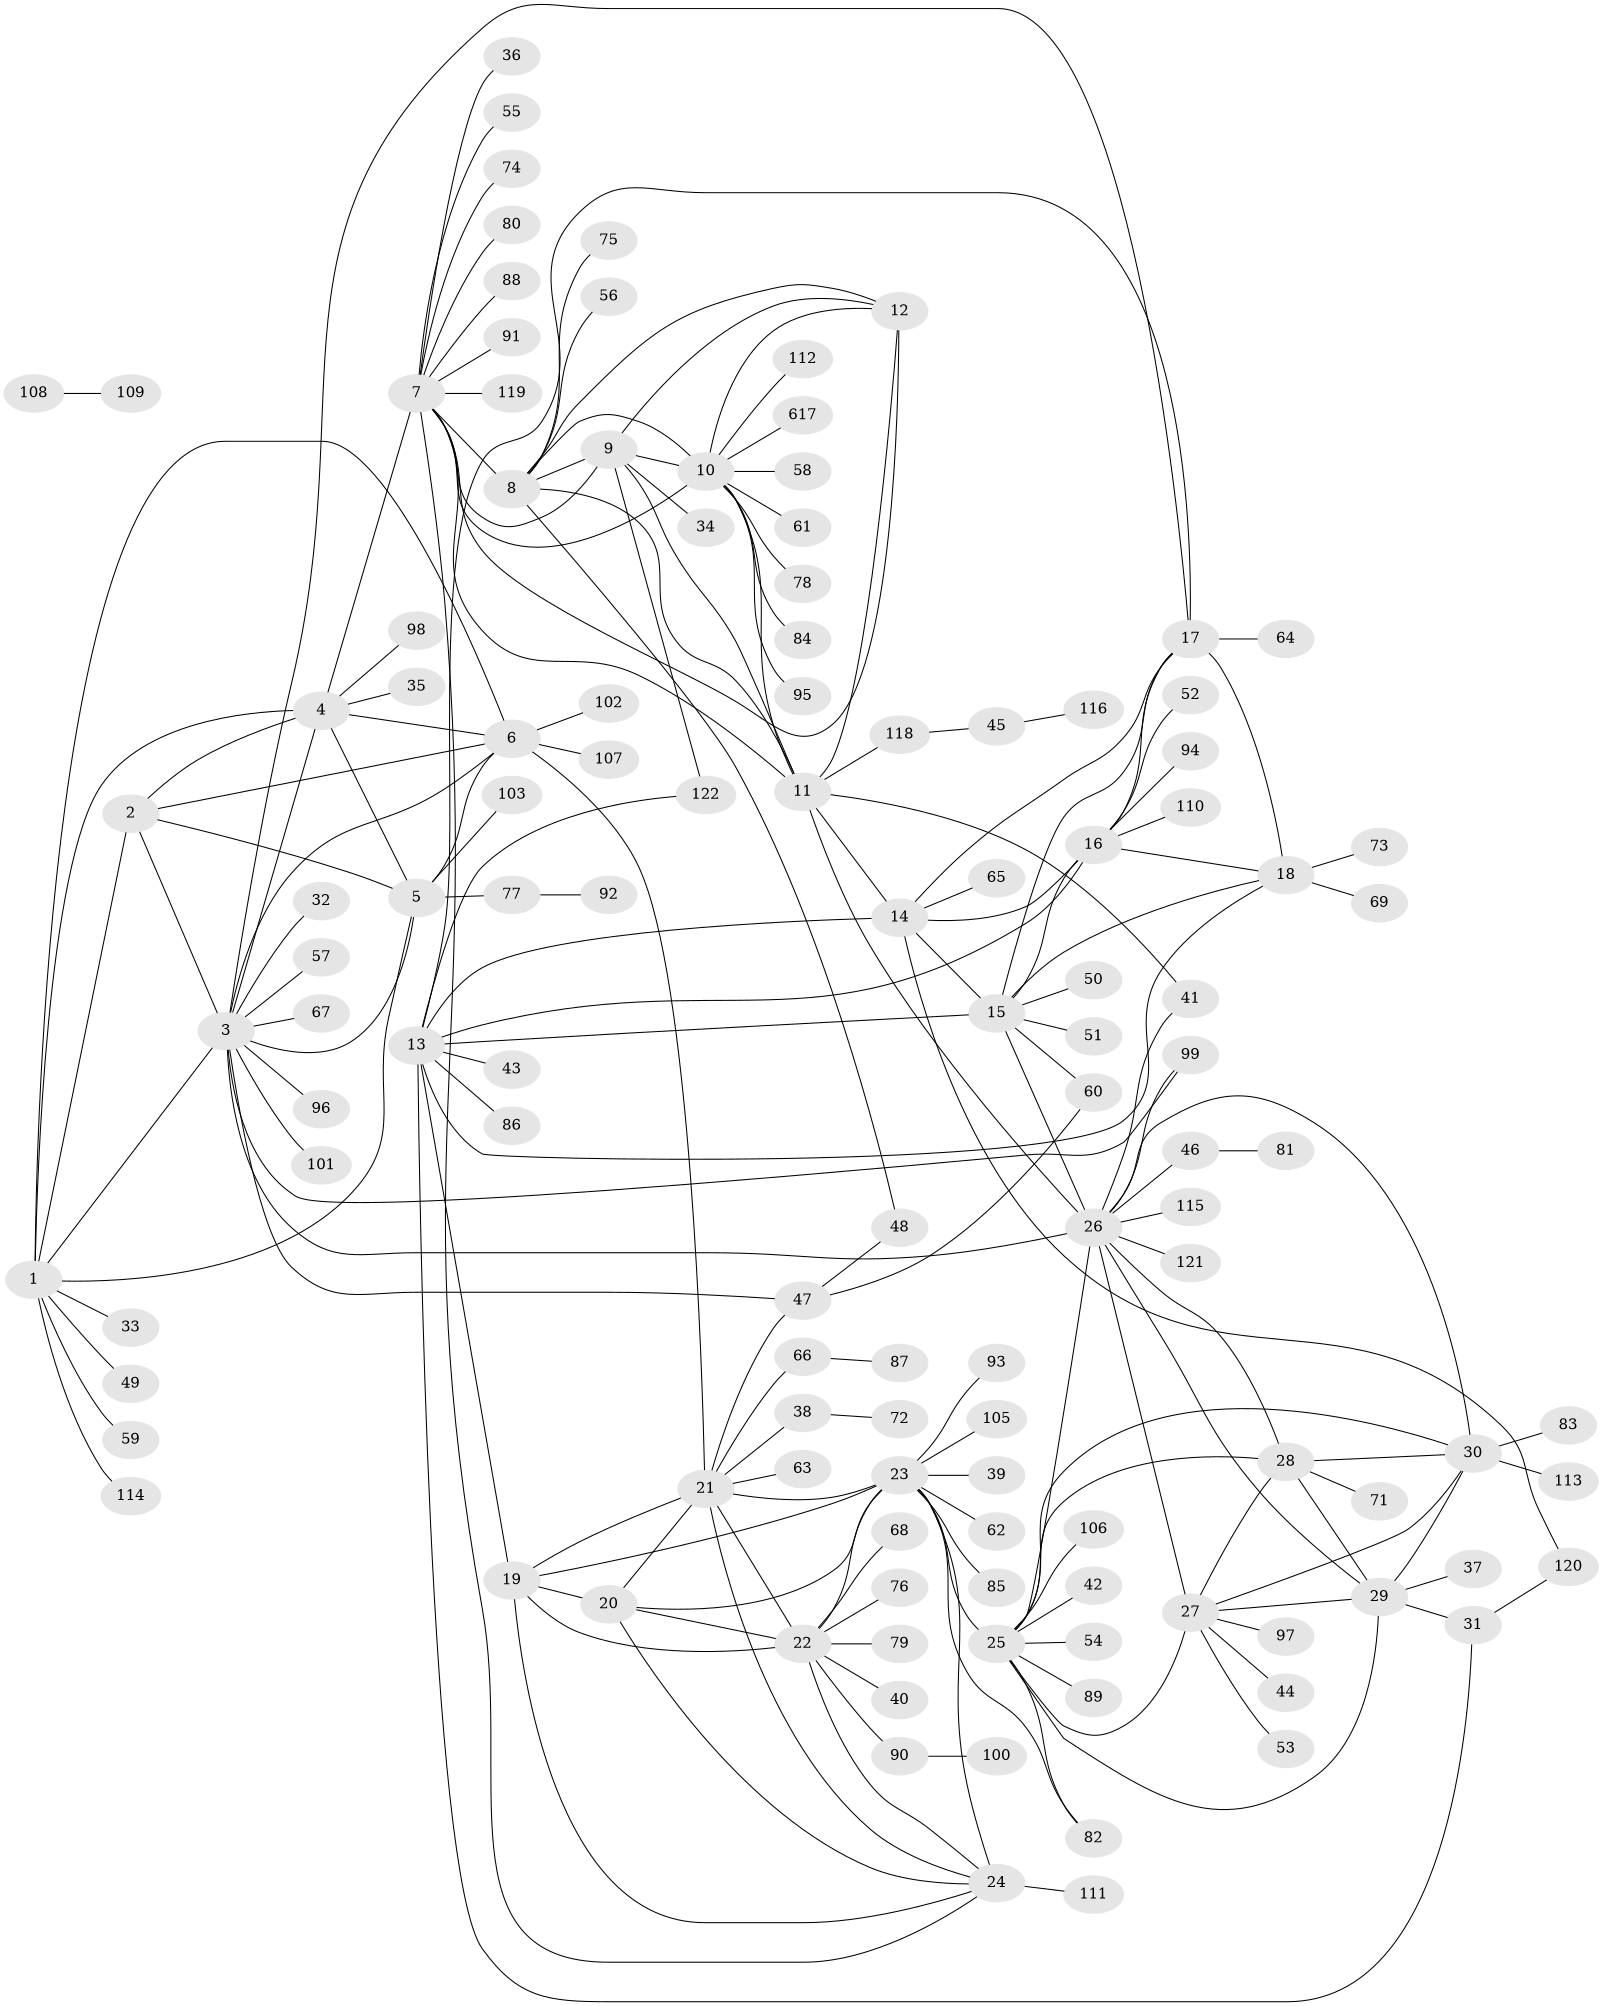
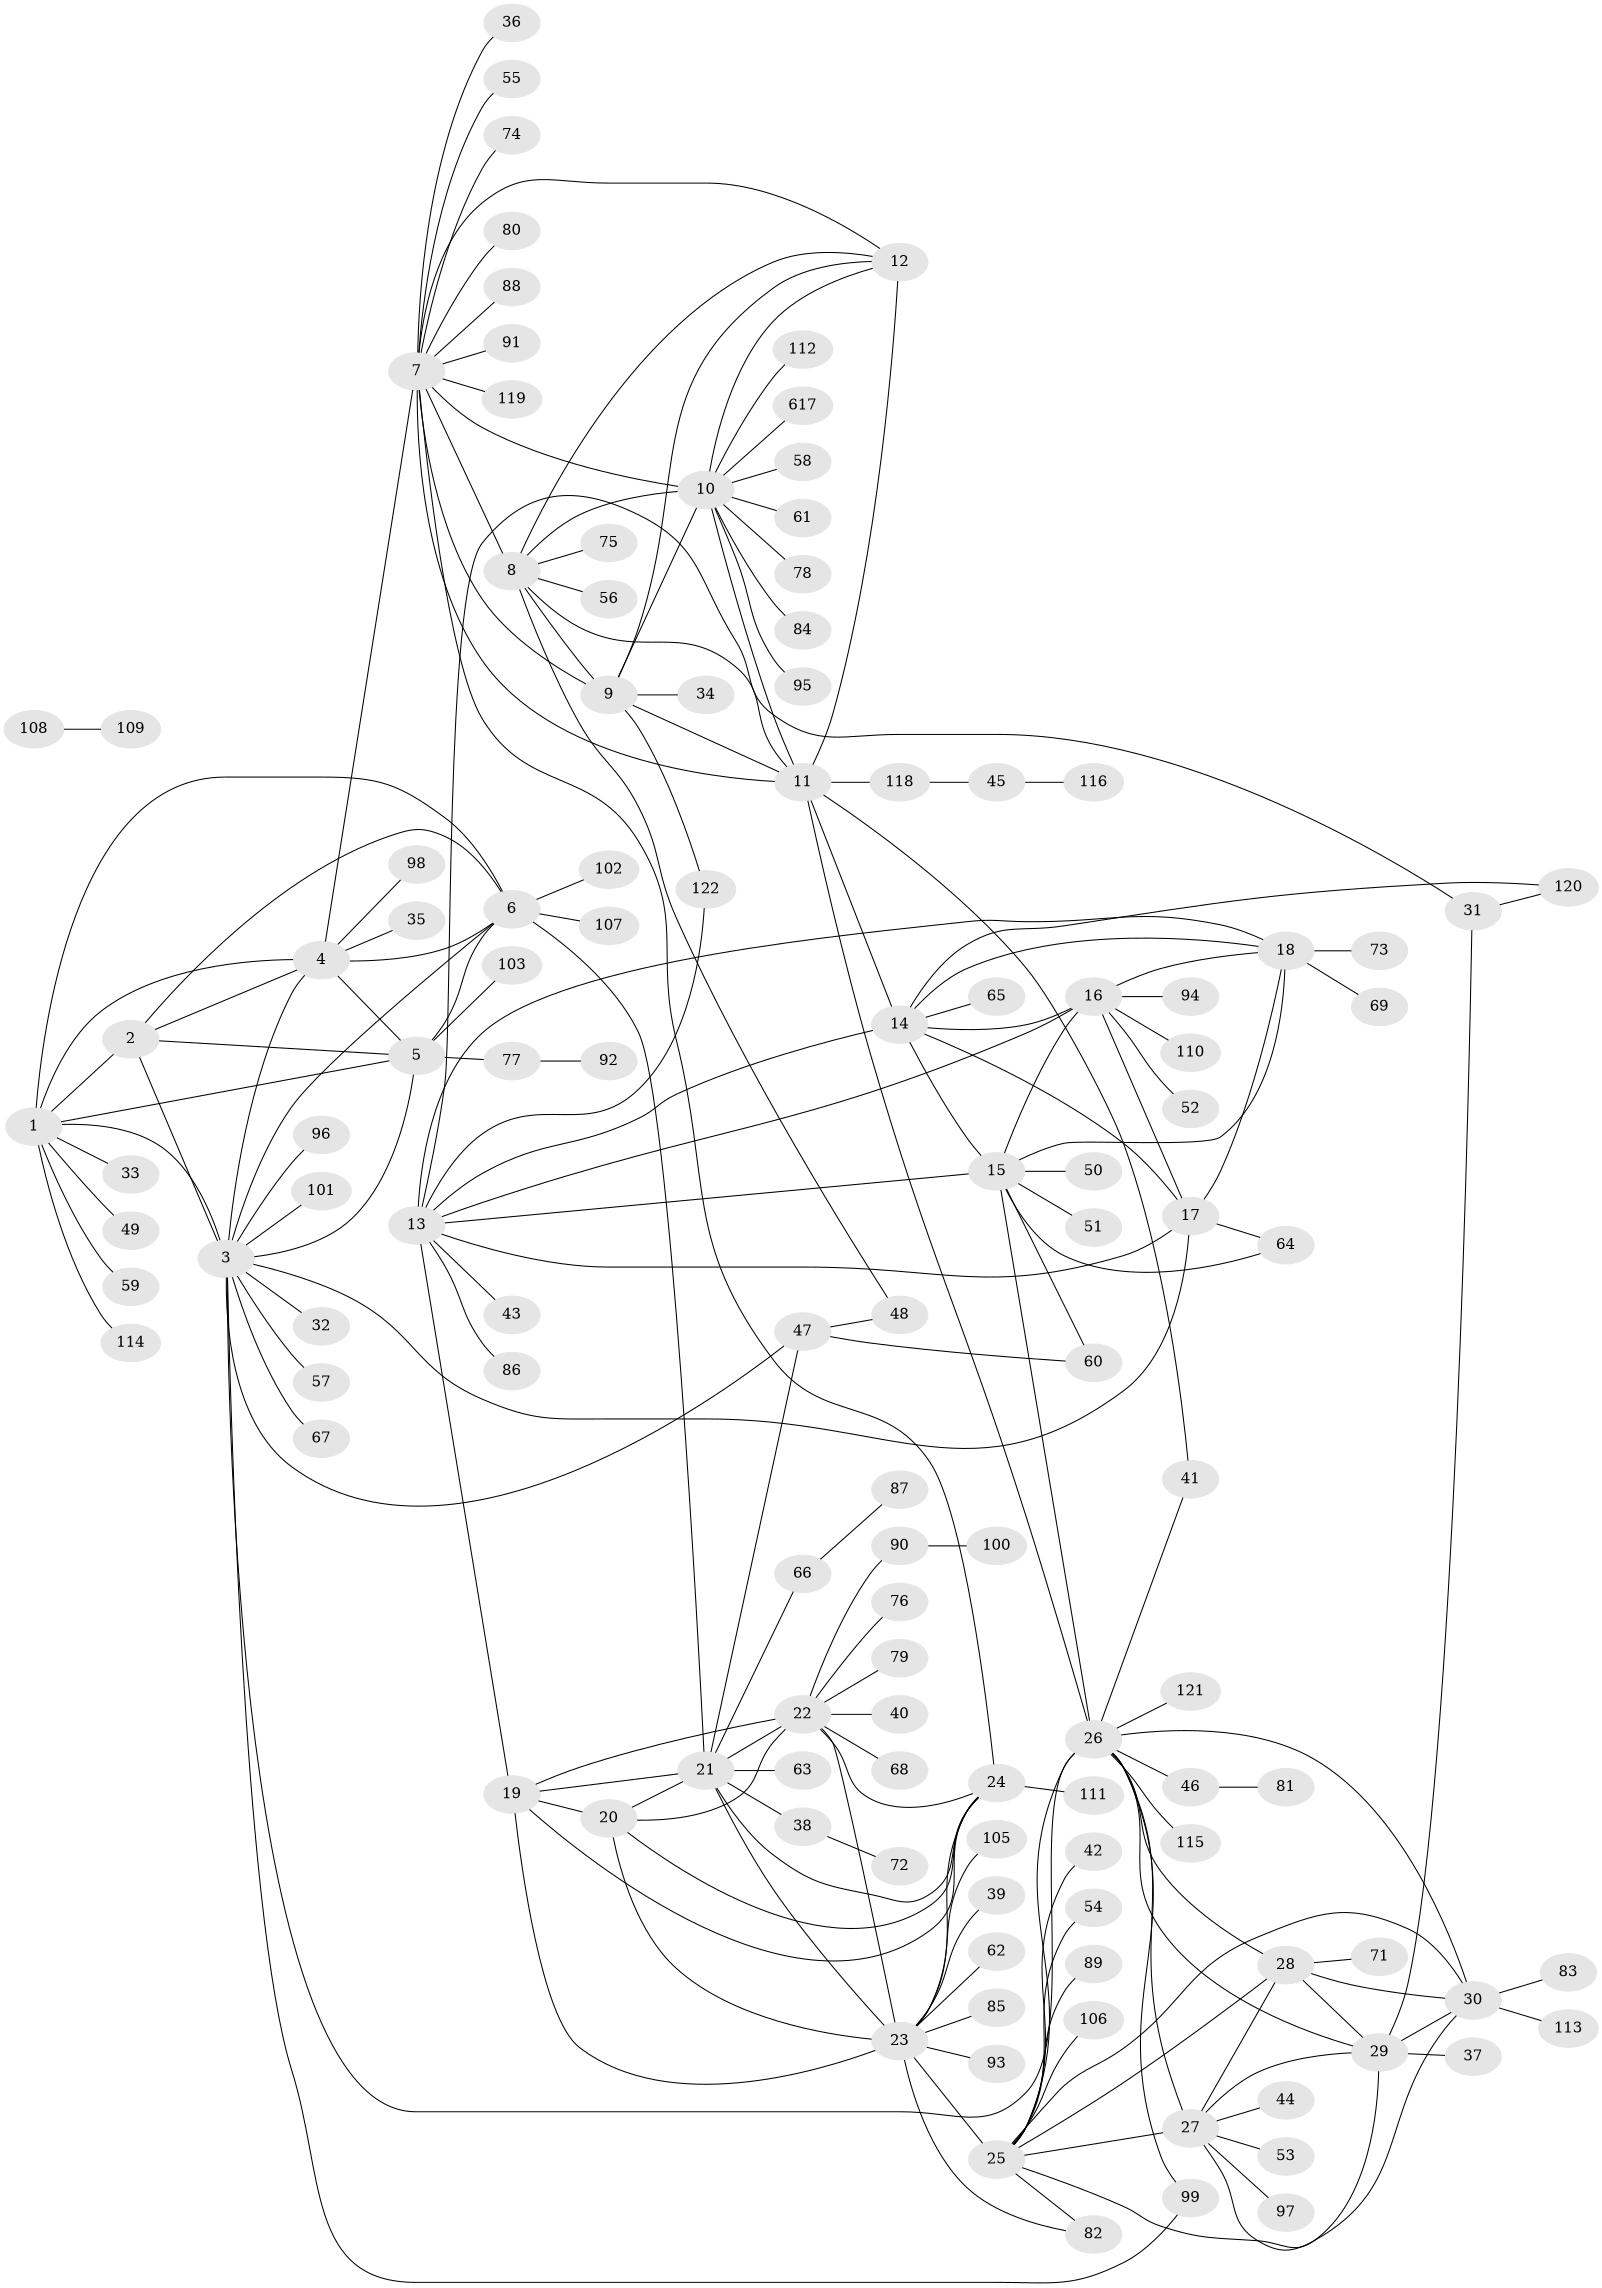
edge "17" -- "15": now "64" -- "15"
edge "18" -- "14": added
